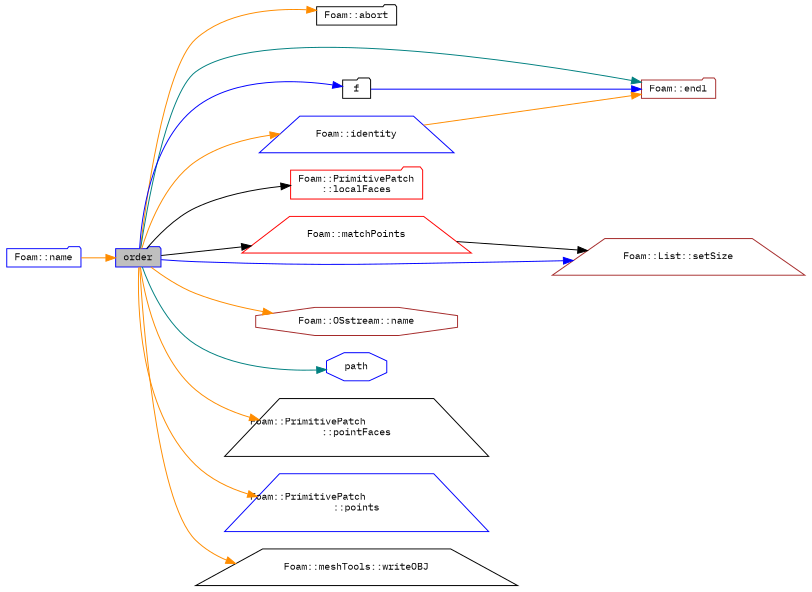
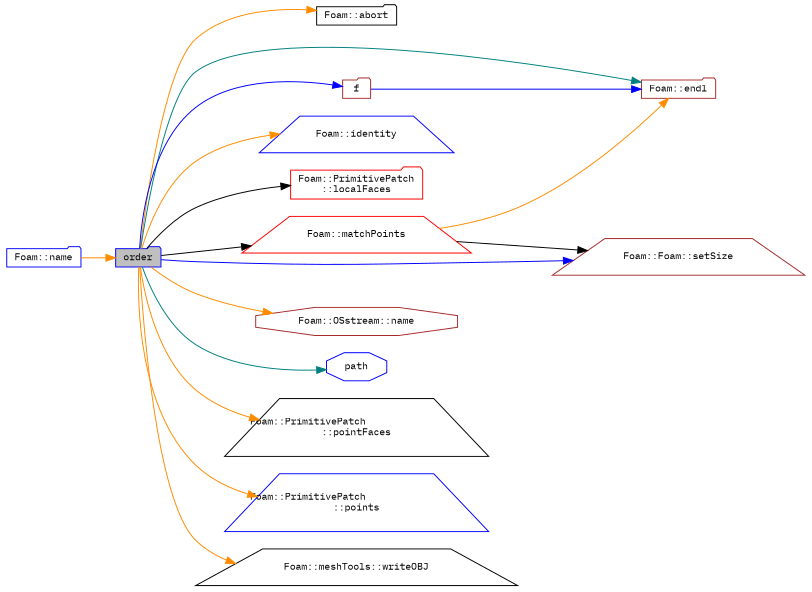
node "f": color black -> brown
edge "Foam::identity" -> "Foam::endl": now "Foam::matchPoints" -> "Foam::endl"
node "Foam::List::setSize": label "Foam::List::setSize" -> "Foam::Foam::setSize"
